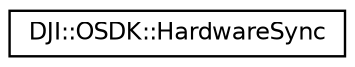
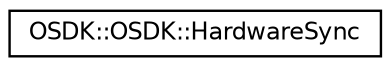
node "DJI::OSDK::HardwareSync": label "DJI::OSDK::HardwareSync" -> "OSDK::OSDK::HardwareSync"
